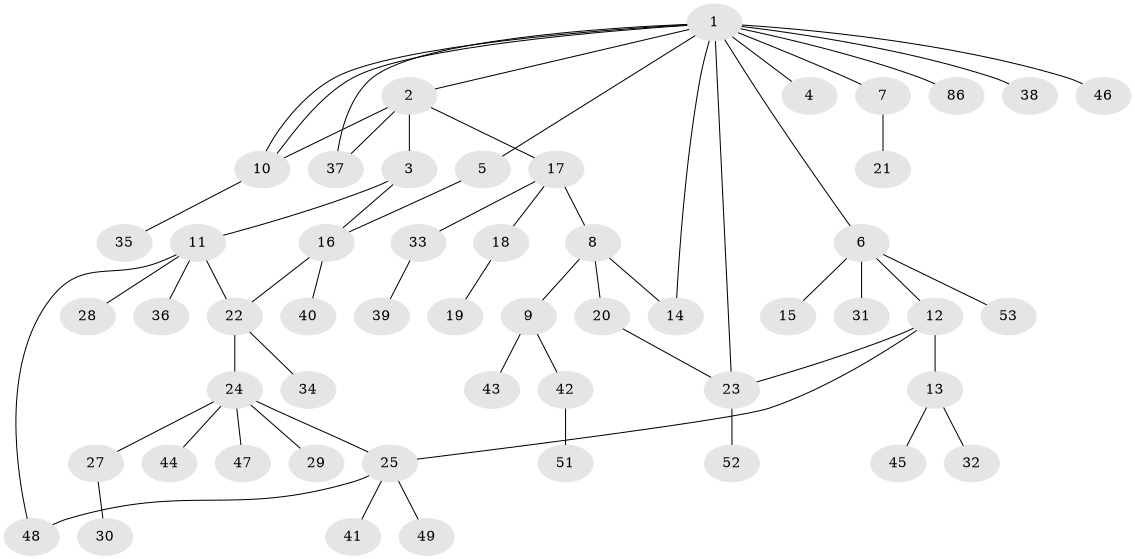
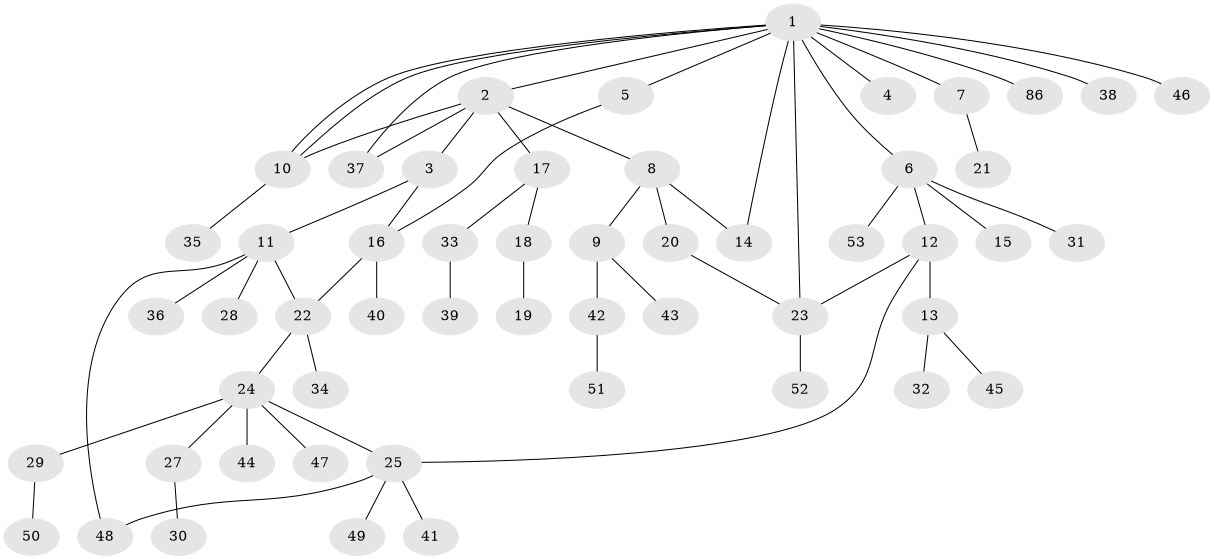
edge "17" -- "8": now "2" -- "8"
node "50": added
